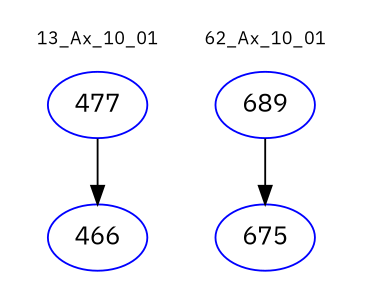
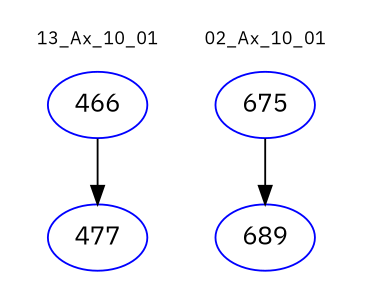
cluster "62_Ax_10_01": label "62_Ax_10_01" -> "02_Ax_10_01"
edge "477" -> "466": reversed
edge "689" -> "675": reversed
